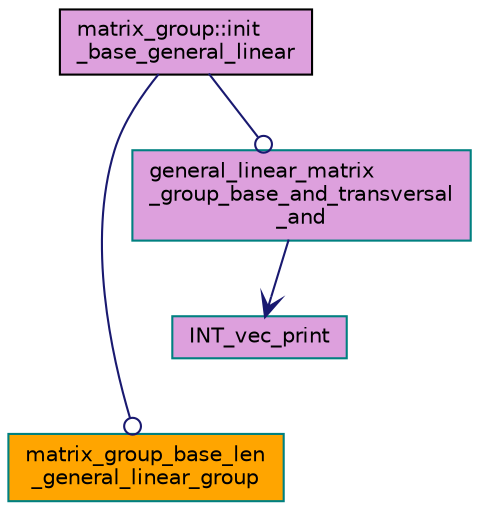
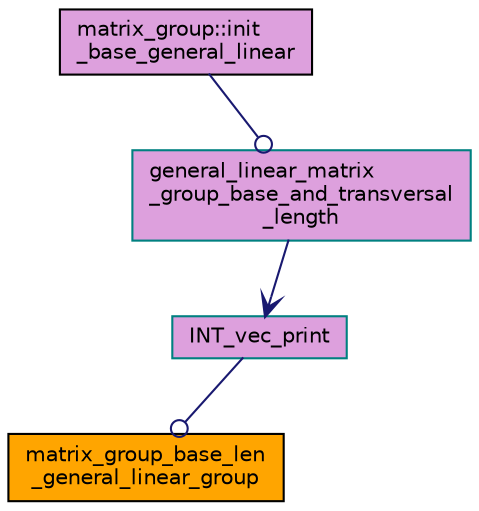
node "general_linear_matrix _group_base_and_transversal _and": label "general_linear_matrix _group_base_and_transversal _and" -> "general_linear_matrix _group_base_and_transversal _length"
edge "matrix_group::init _base_general_linear" -> "matrix_group_base_len _general_linear_group": now "INT_vec_print" -> "matrix_group_base_len _general_linear_group"
node "matrix_group_base_len _general_linear_group": color teal -> black
